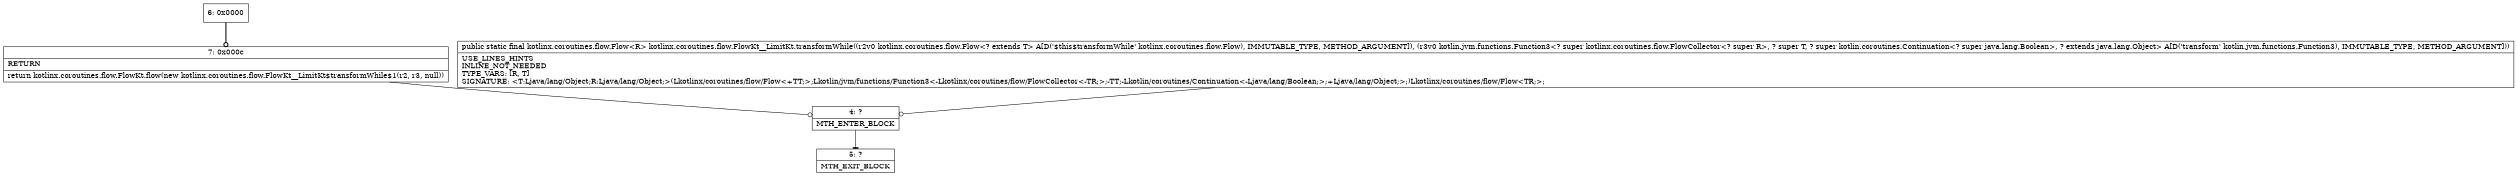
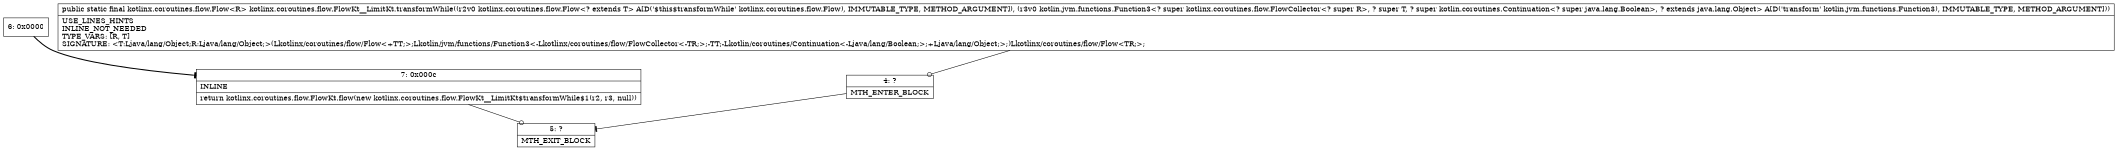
edge "6: 0x0000" -> "7: 0x000c": arrowhead odot -> tee
node "7: 0x000c": text "RETURN" -> "INLINE"
edge "7: 0x000c" -> "4: ?": now "7: 0x000c" -> "5: ?"
